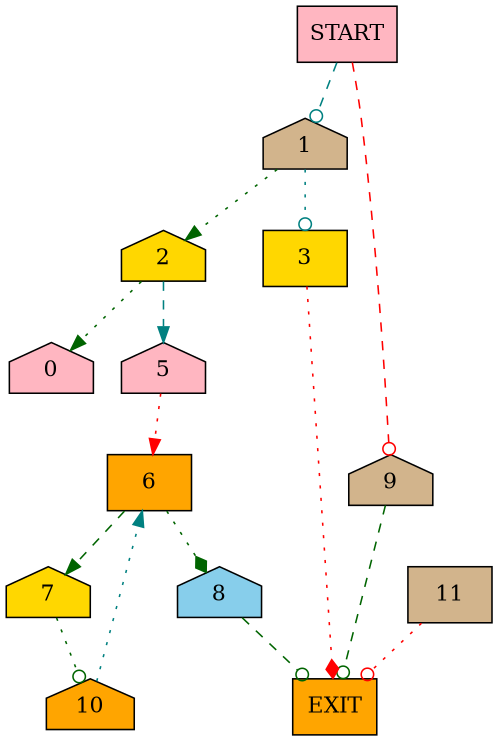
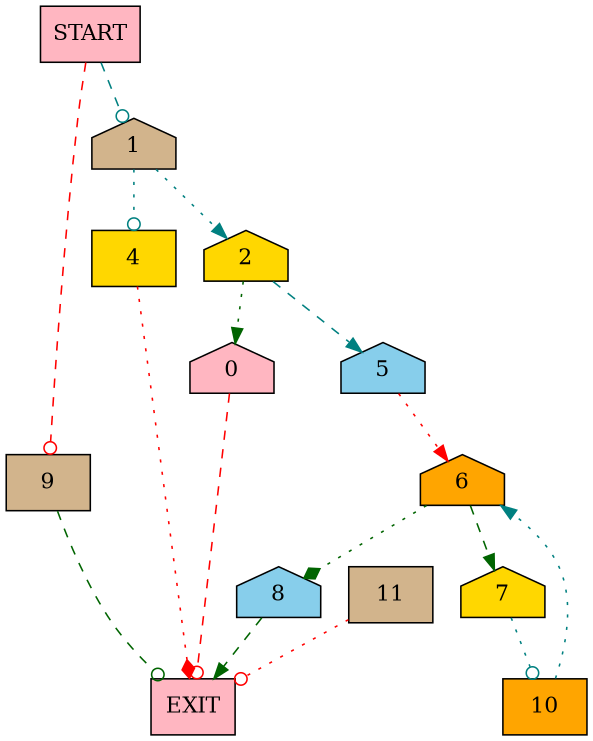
edge "1" -> "2": color darkgreen -> teal
node "3": label "3" -> "4"
node "5": fillcolor lightpink -> skyblue
node "6": shape box -> house
node "9": shape house -> box
edge "0" -> "EXIT": added
edge "7" -> "10": color darkgreen -> teal
edge "8" -> "EXIT": arrowhead odot -> normal
node "10": shape house -> box
node "EXIT": fillcolor orange -> lightpink
